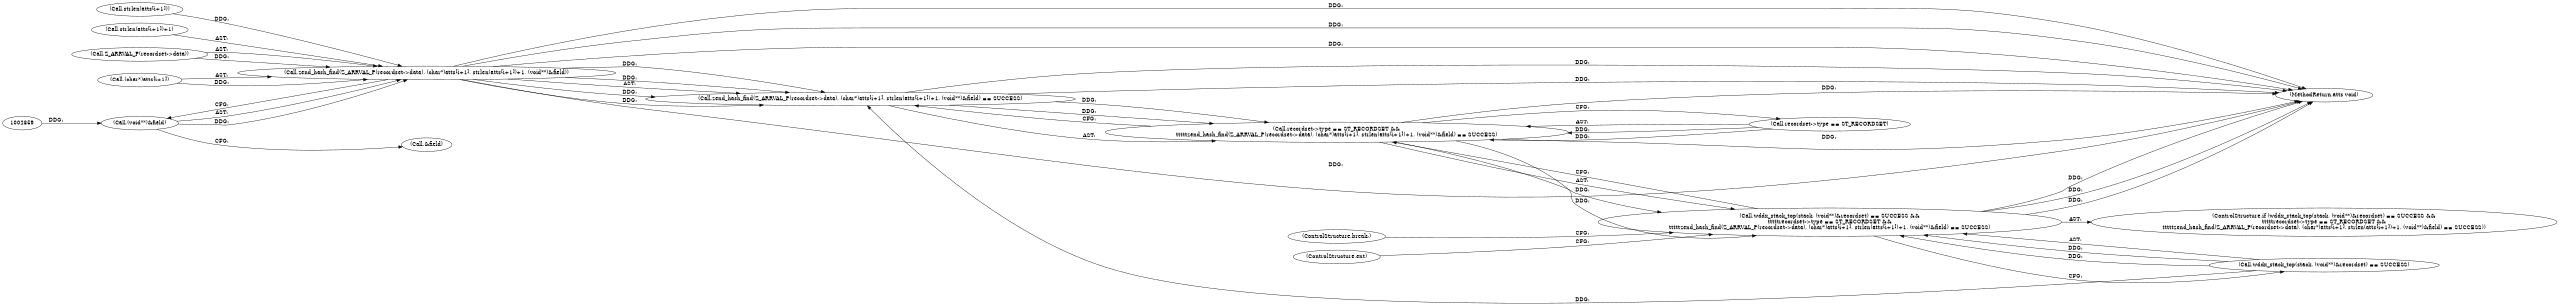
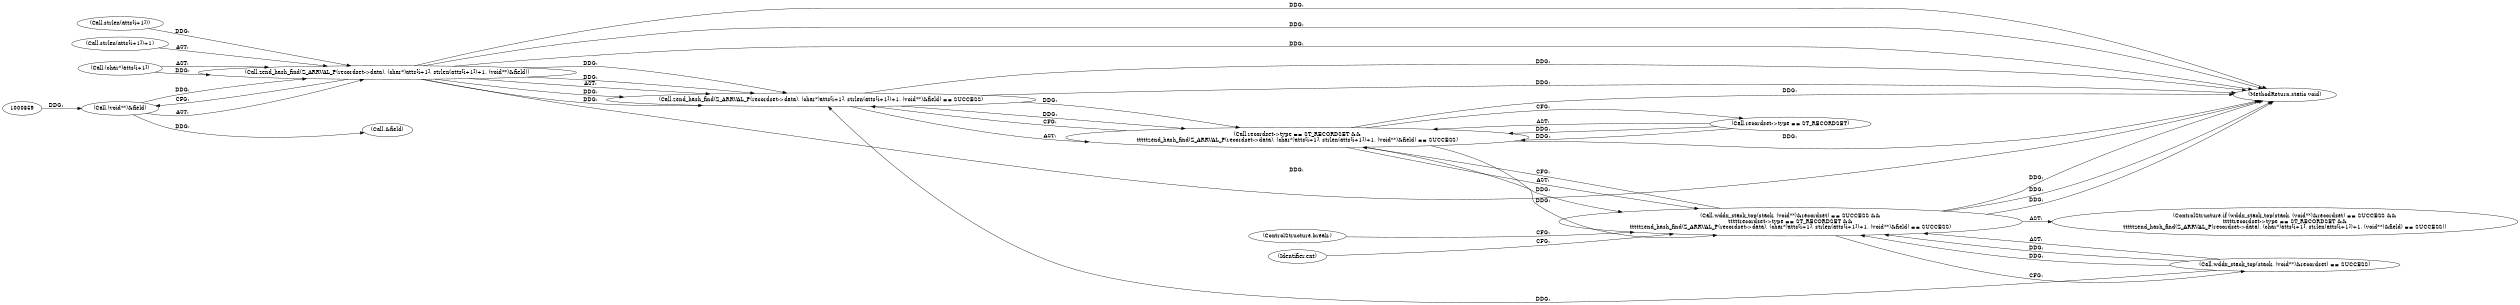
node "(Call,Z_ARRVAL_P(recordset->data))": removed
node "(MethodReturn,atts void)": label "(MethodReturn,atts void)" -> "(MethodReturn,static void)"
node "1002859": label "1002859" -> "1000859"
edge "(Call,(void**)&field)" -> "(Call,&field)": label "CFG: " -> "DDG: "
node "(ControlStructure,ent)": label "(ControlStructure,ent)" -> "(Identifier,ent)"
